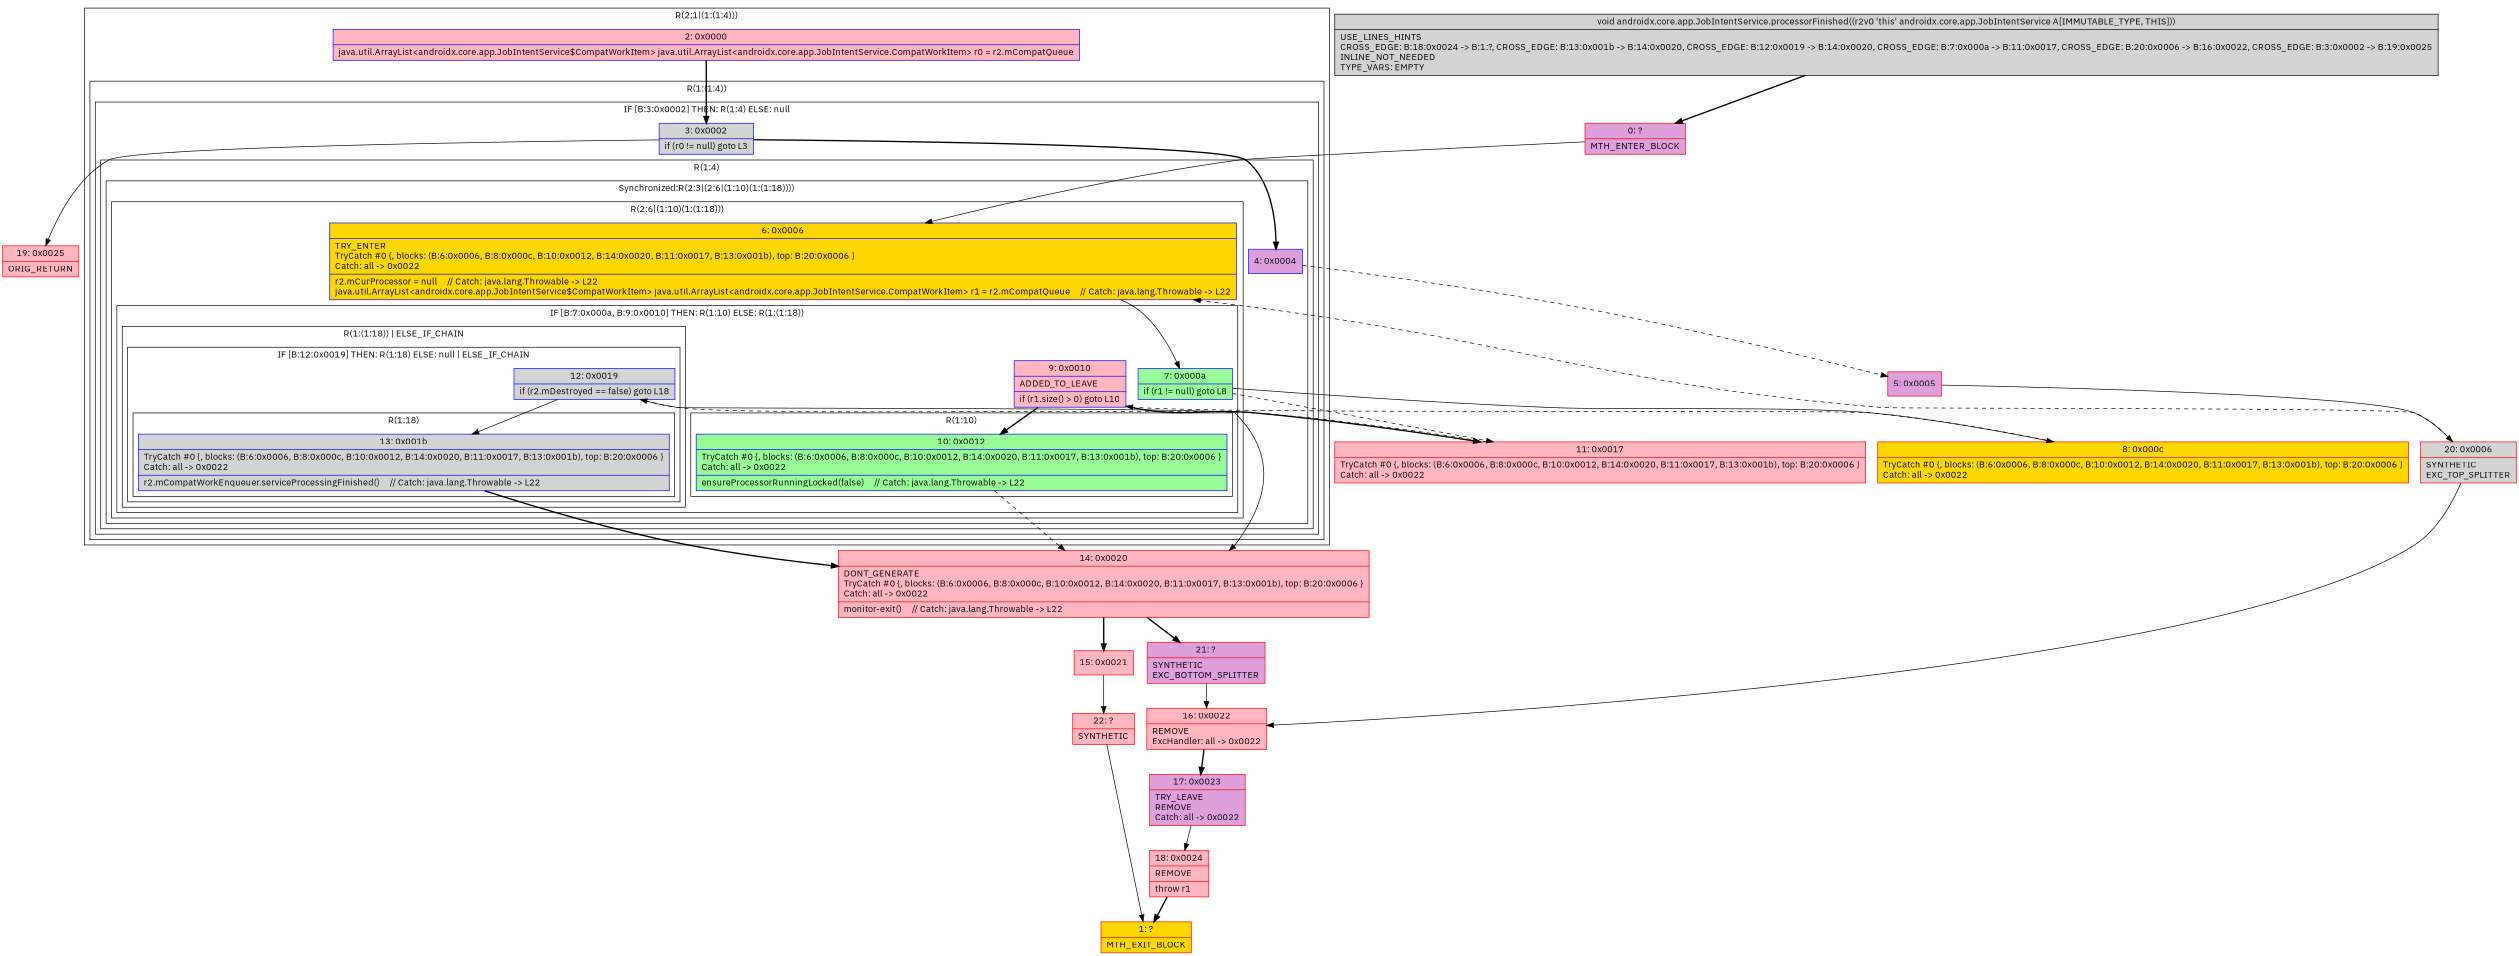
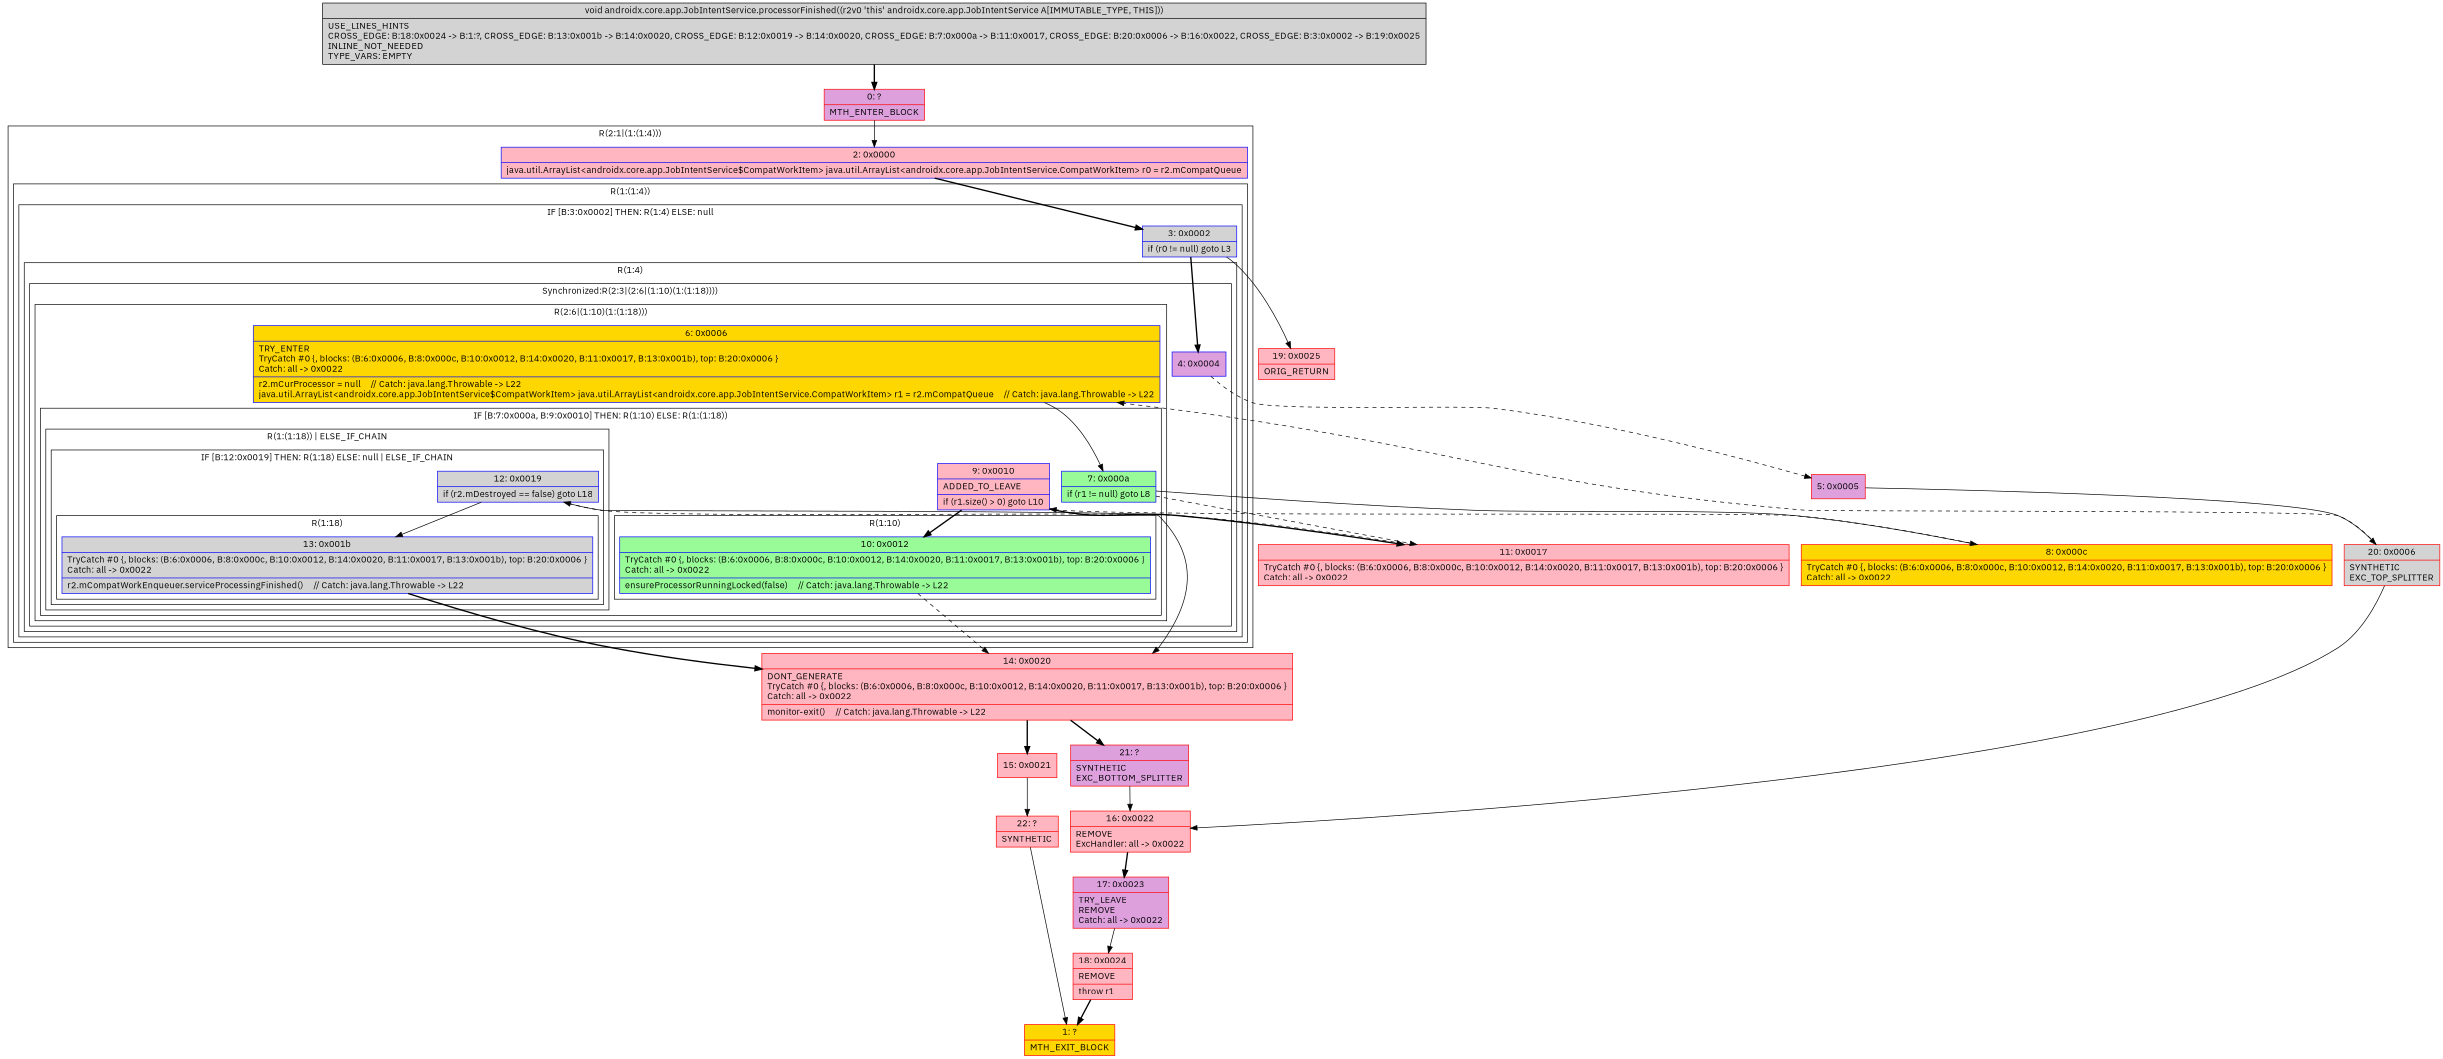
edge "0: ?" -> "6: 0x0006": now "0: ?" -> "2: 0x0000"
